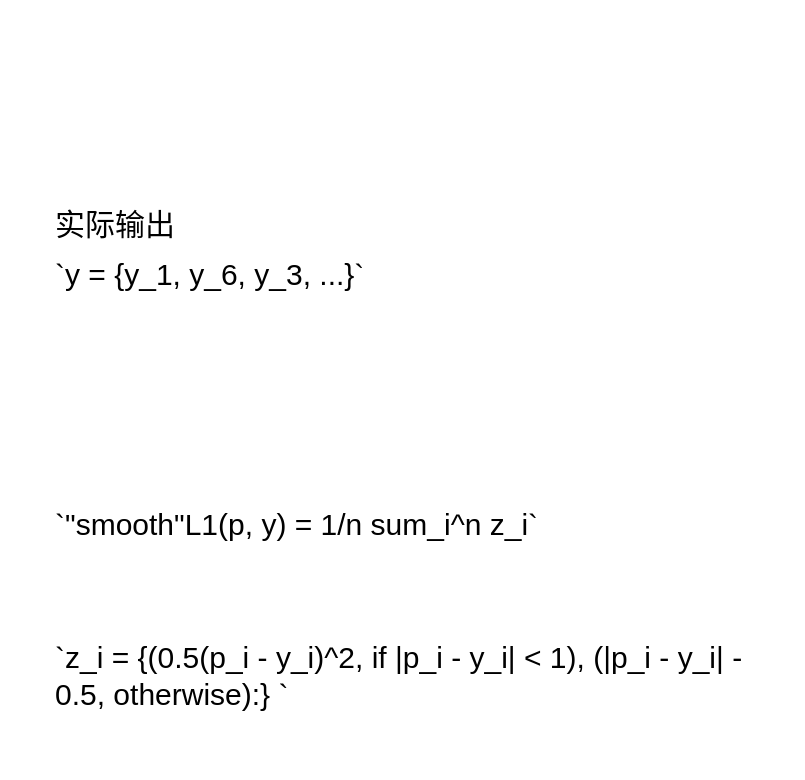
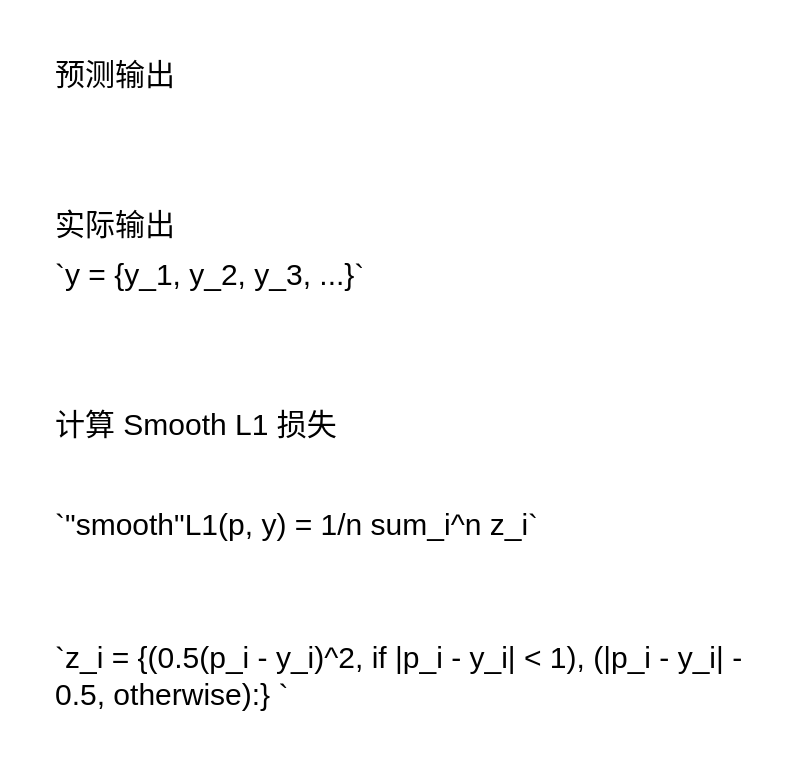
node "预测输出": added
node "`y = {y_1, y_6, y_3, ...}`": label "`y = {y_1, y_6, y_3, ...}`" -> "`y = {y_1, y_2, y_3, ...}`"
node "计算 Smooth L1 损失": added
